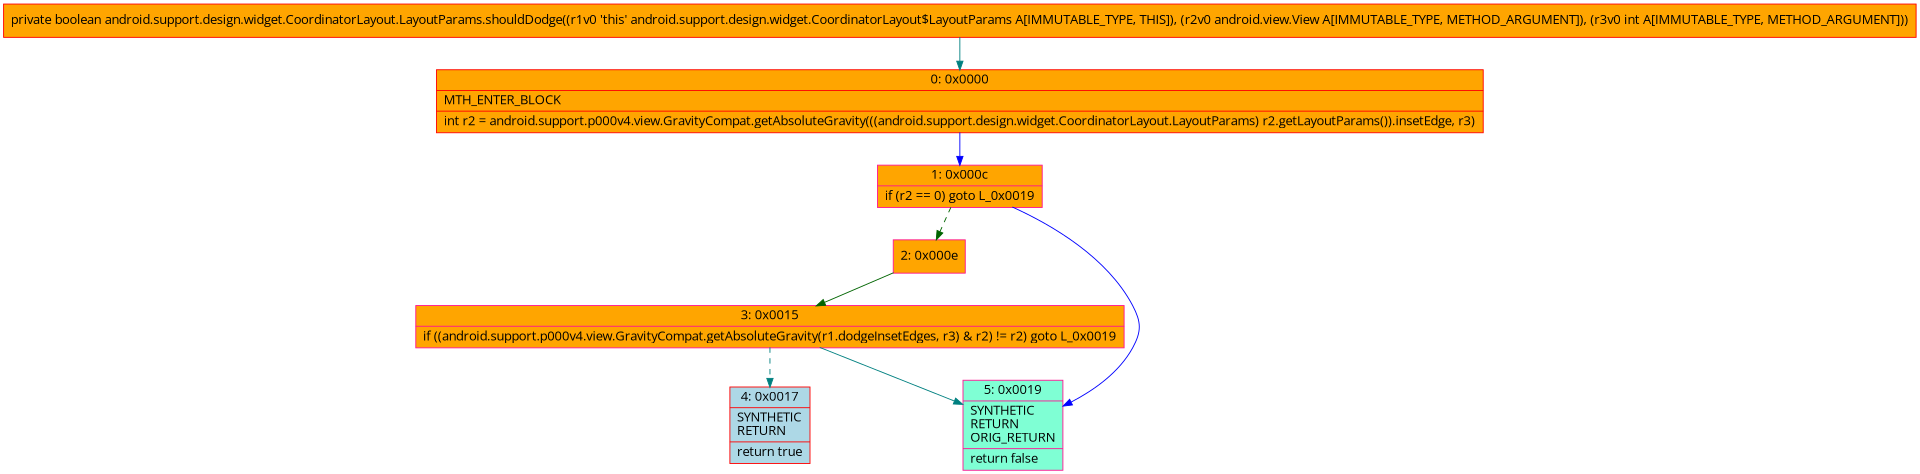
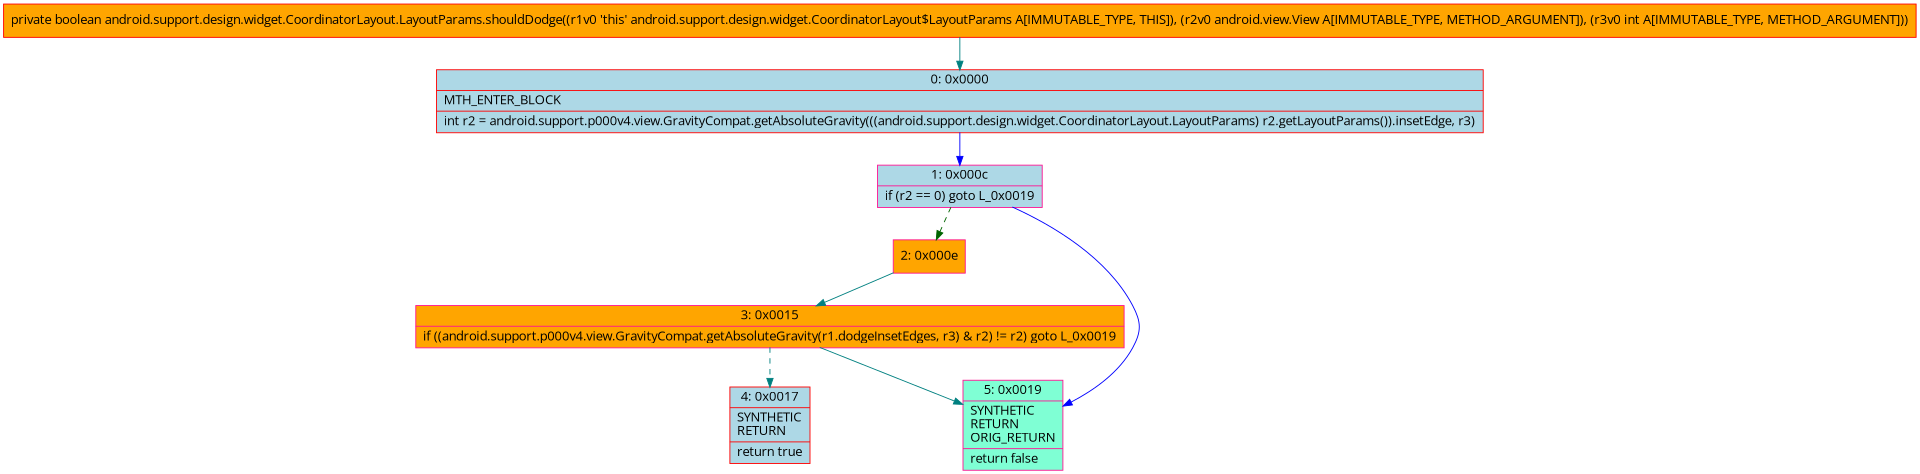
node "0: 0x0000": fillcolor orange -> lightblue
node "1: 0x000c": fillcolor orange -> lightblue
edge "2: 0x000e" -> "3: 0x0015": color darkgreen -> teal
